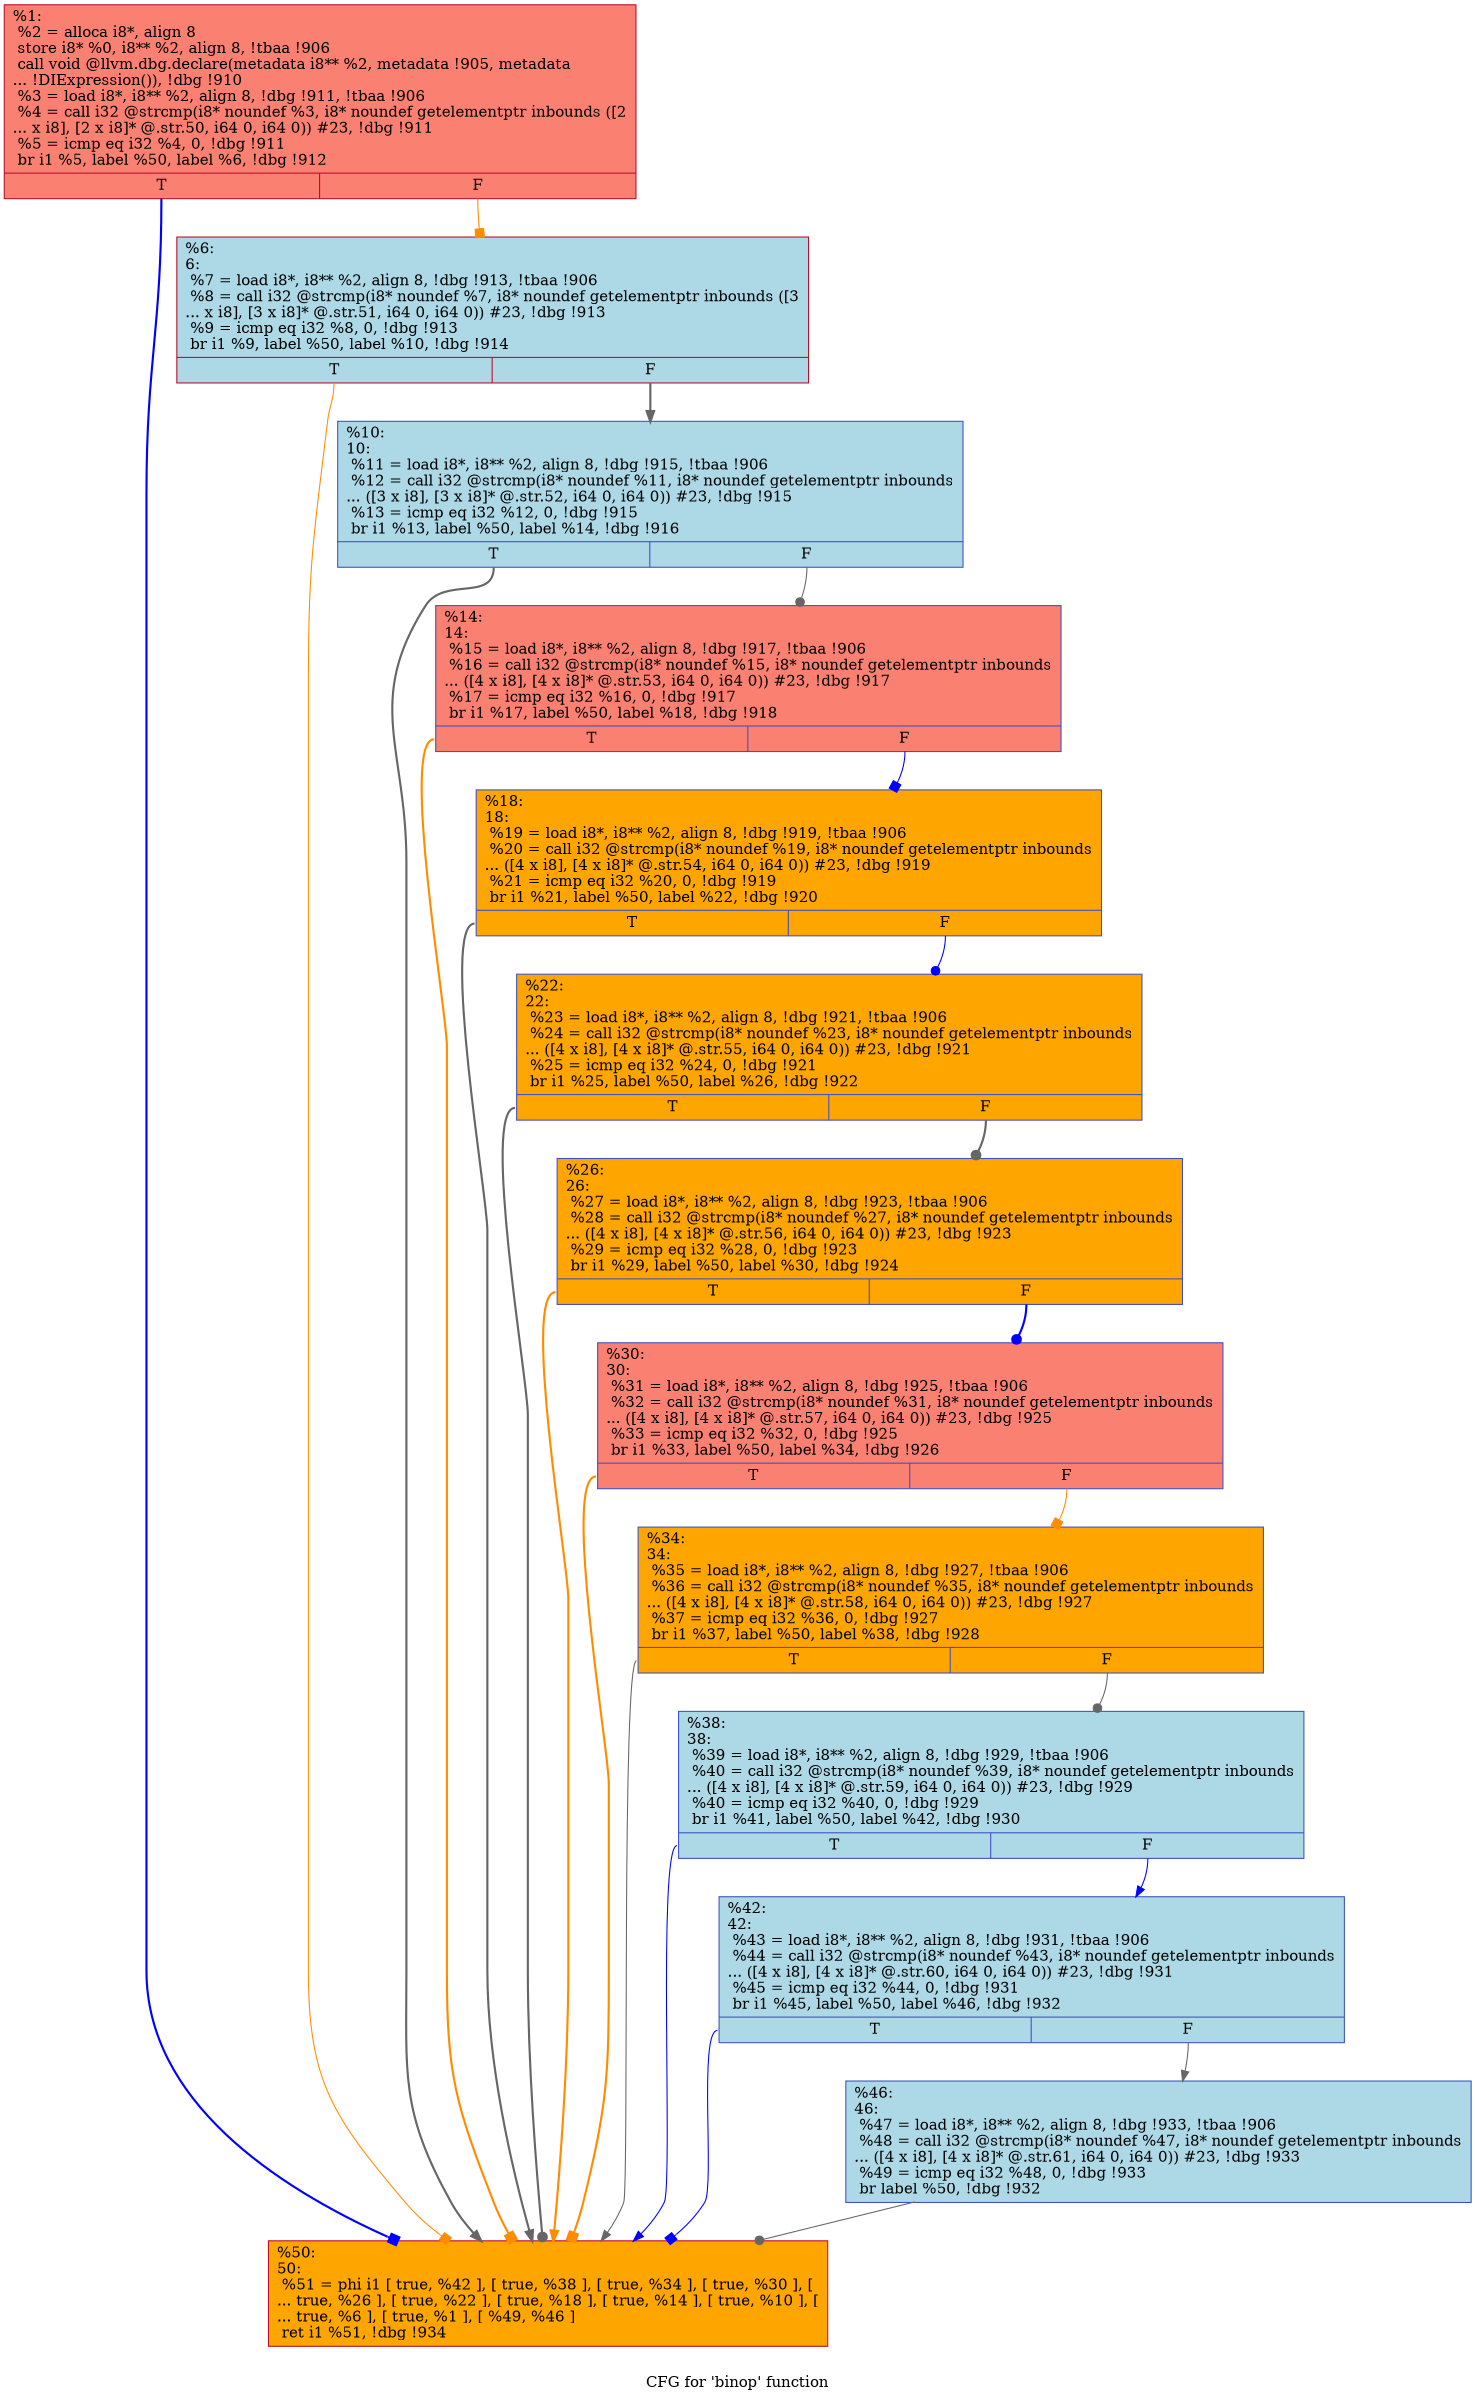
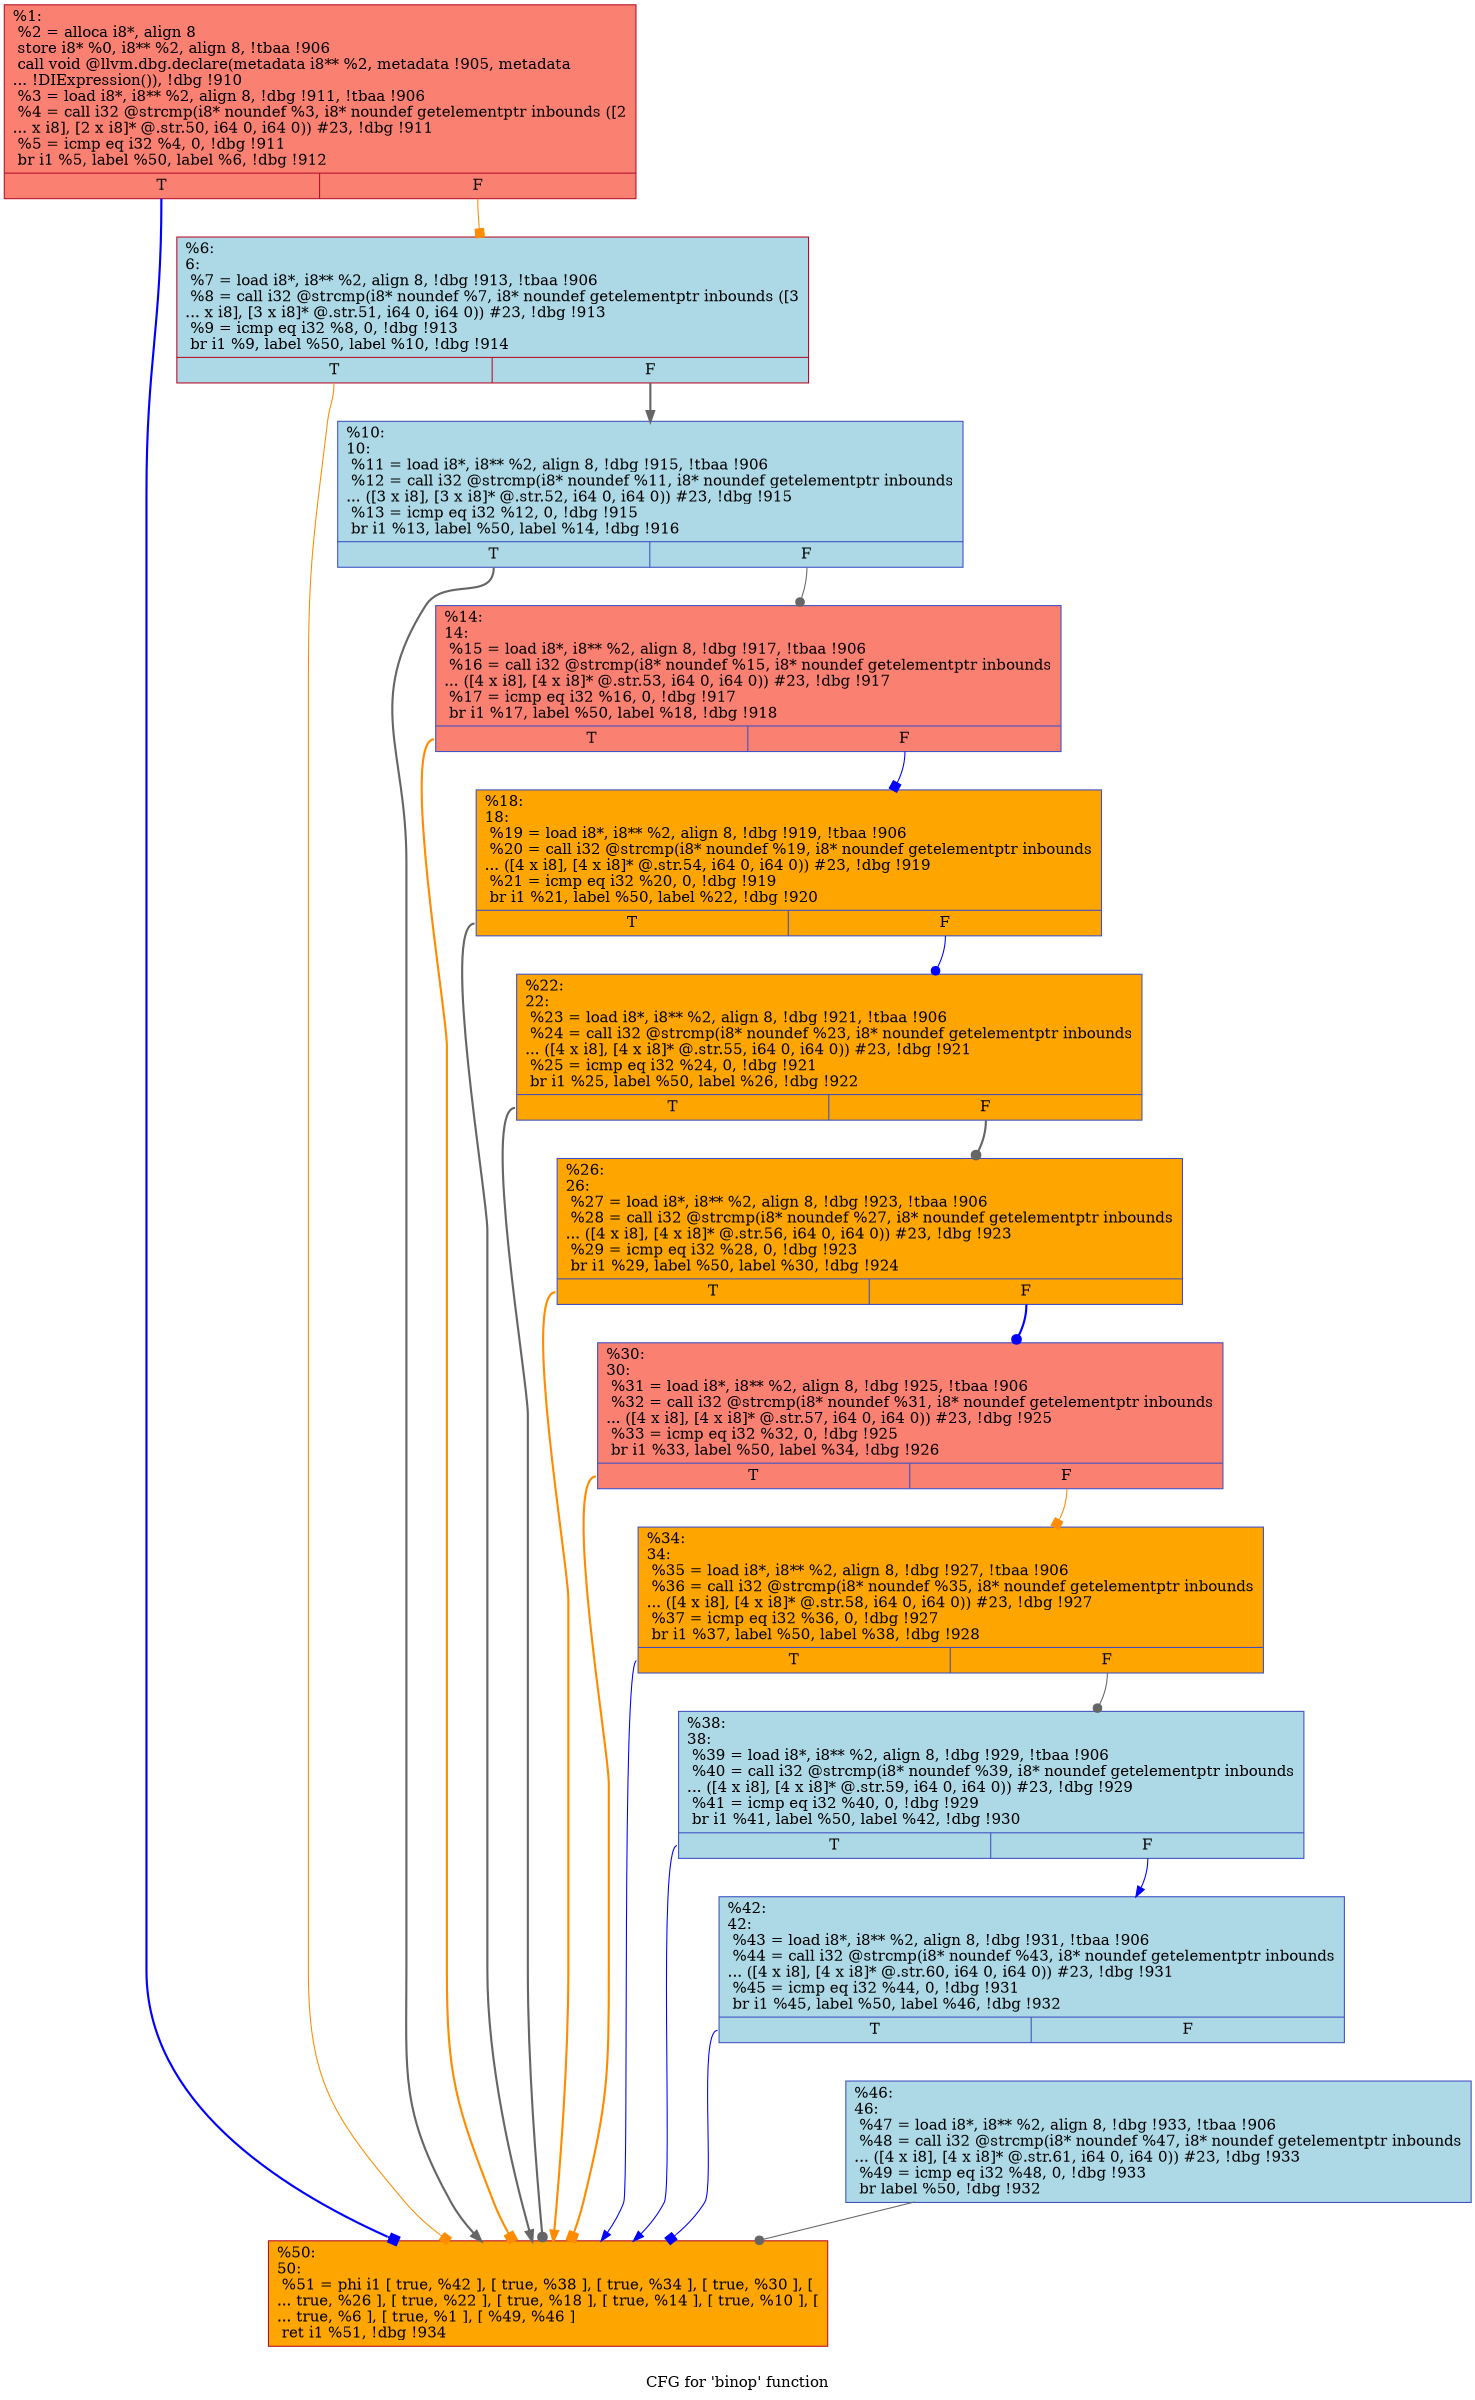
node "%38:": text "%40 = icmp eq i32 %40, 0, !dbg !929" -> "%41 = icmp eq i32 %40, 0, !dbg !929"
edge "%34:" -> "%50:": color gray40 -> blue
edge "%42:" -> "%46:": removed
